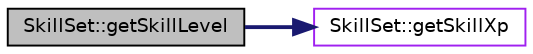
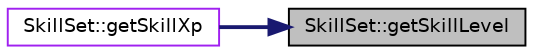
edge "SkillSet::getSkillLevel" -> "SkillSet::getSkillXp": reversed
